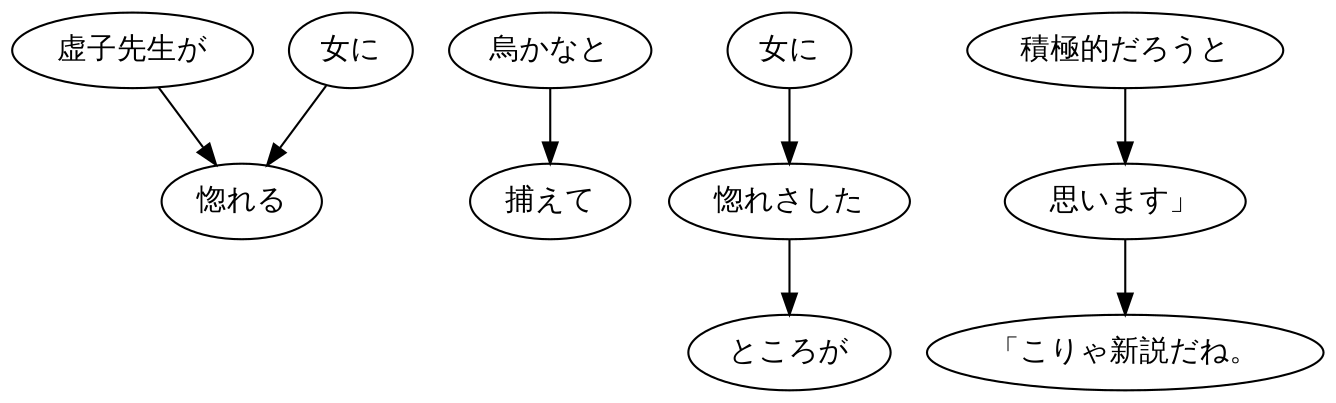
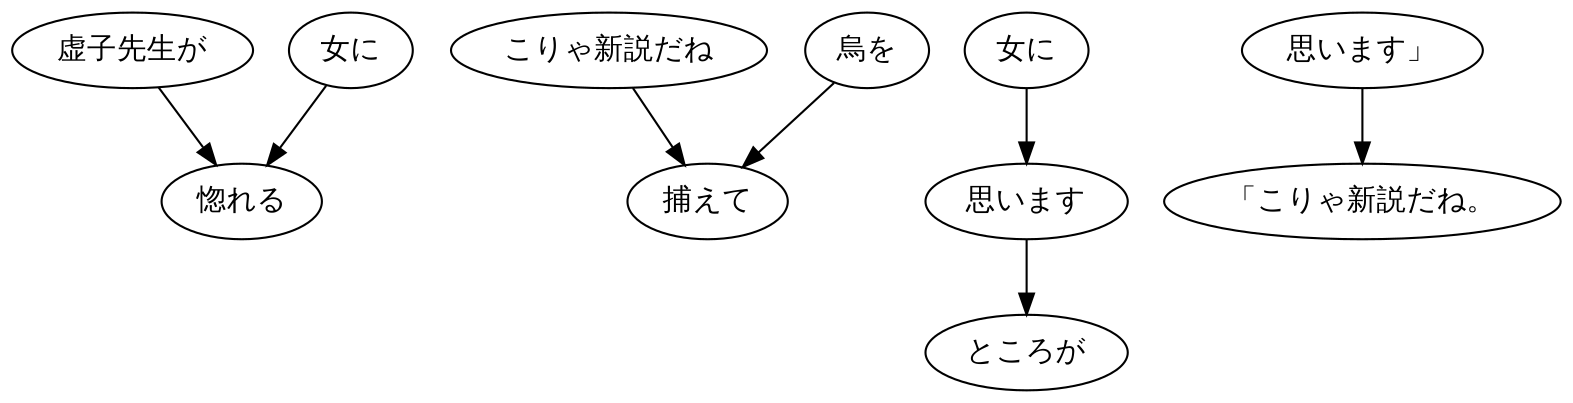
node "烏かなと": label "烏かなと" -> "こりゃ新説だね"
node "烏を": added
node "積極的だろうと": removed
node "惚れさした": label "惚れさした" -> "思います"
